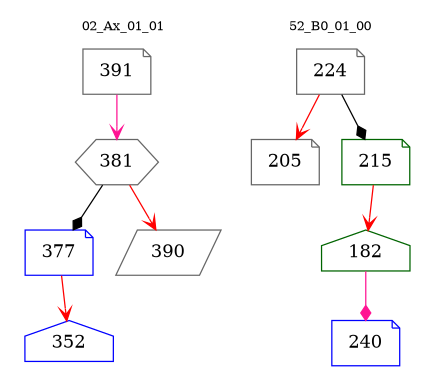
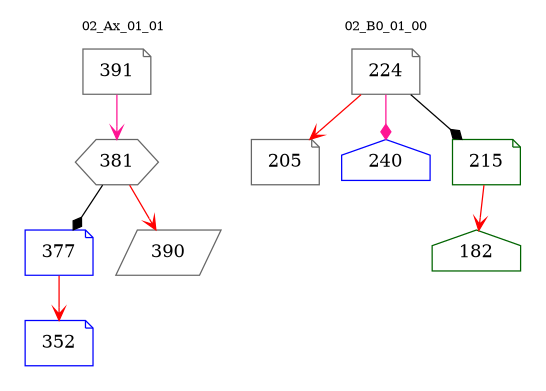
cluster "52_B0_01_00": label "52_B0_01_00" -> "02_B0_01_00"
edge "182" -> "240": now "224" -> "240"
node "352": shape house -> note
node "240": shape note -> house
